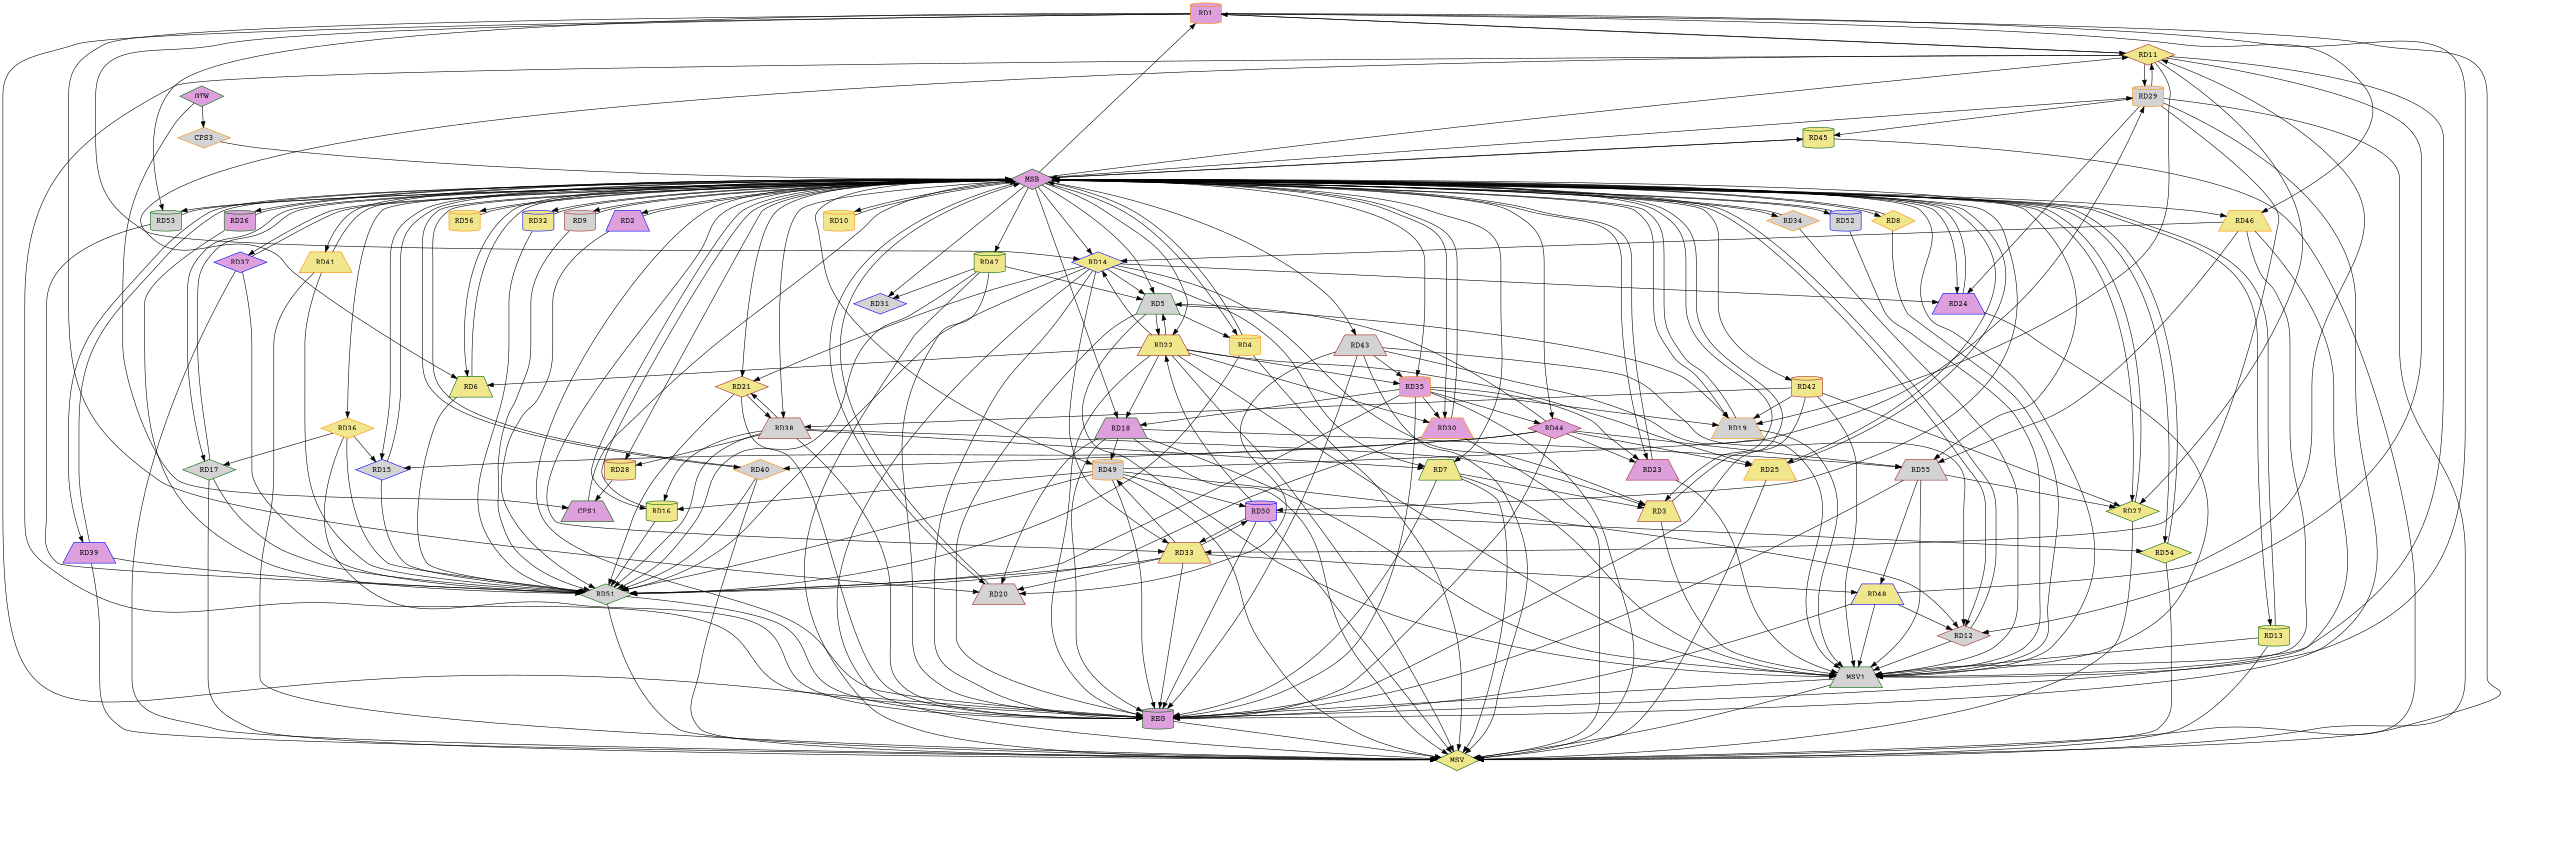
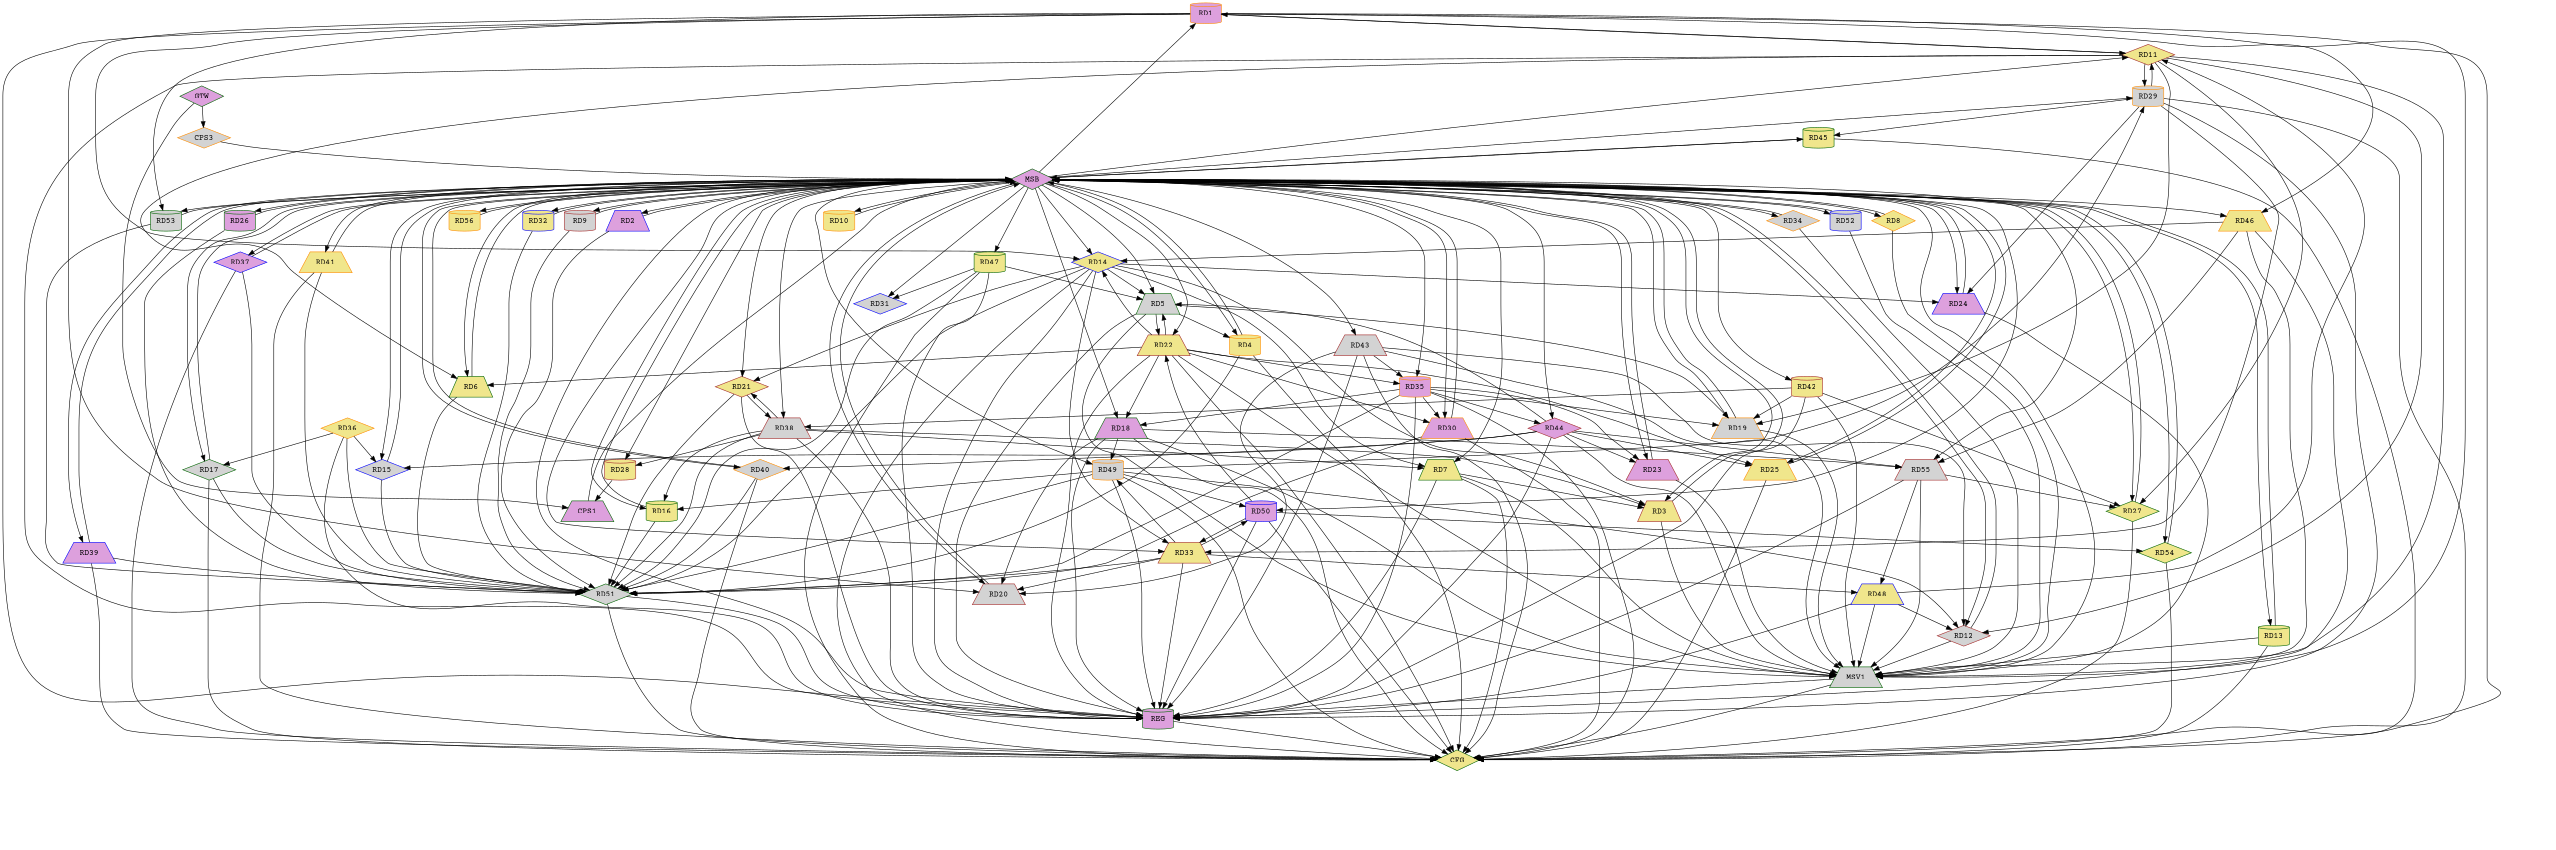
edge "MSB" -> "RD36": removed
edge "RD44" -> "MSV1": added
node "MSV": label "MSV" -> "CFG"
